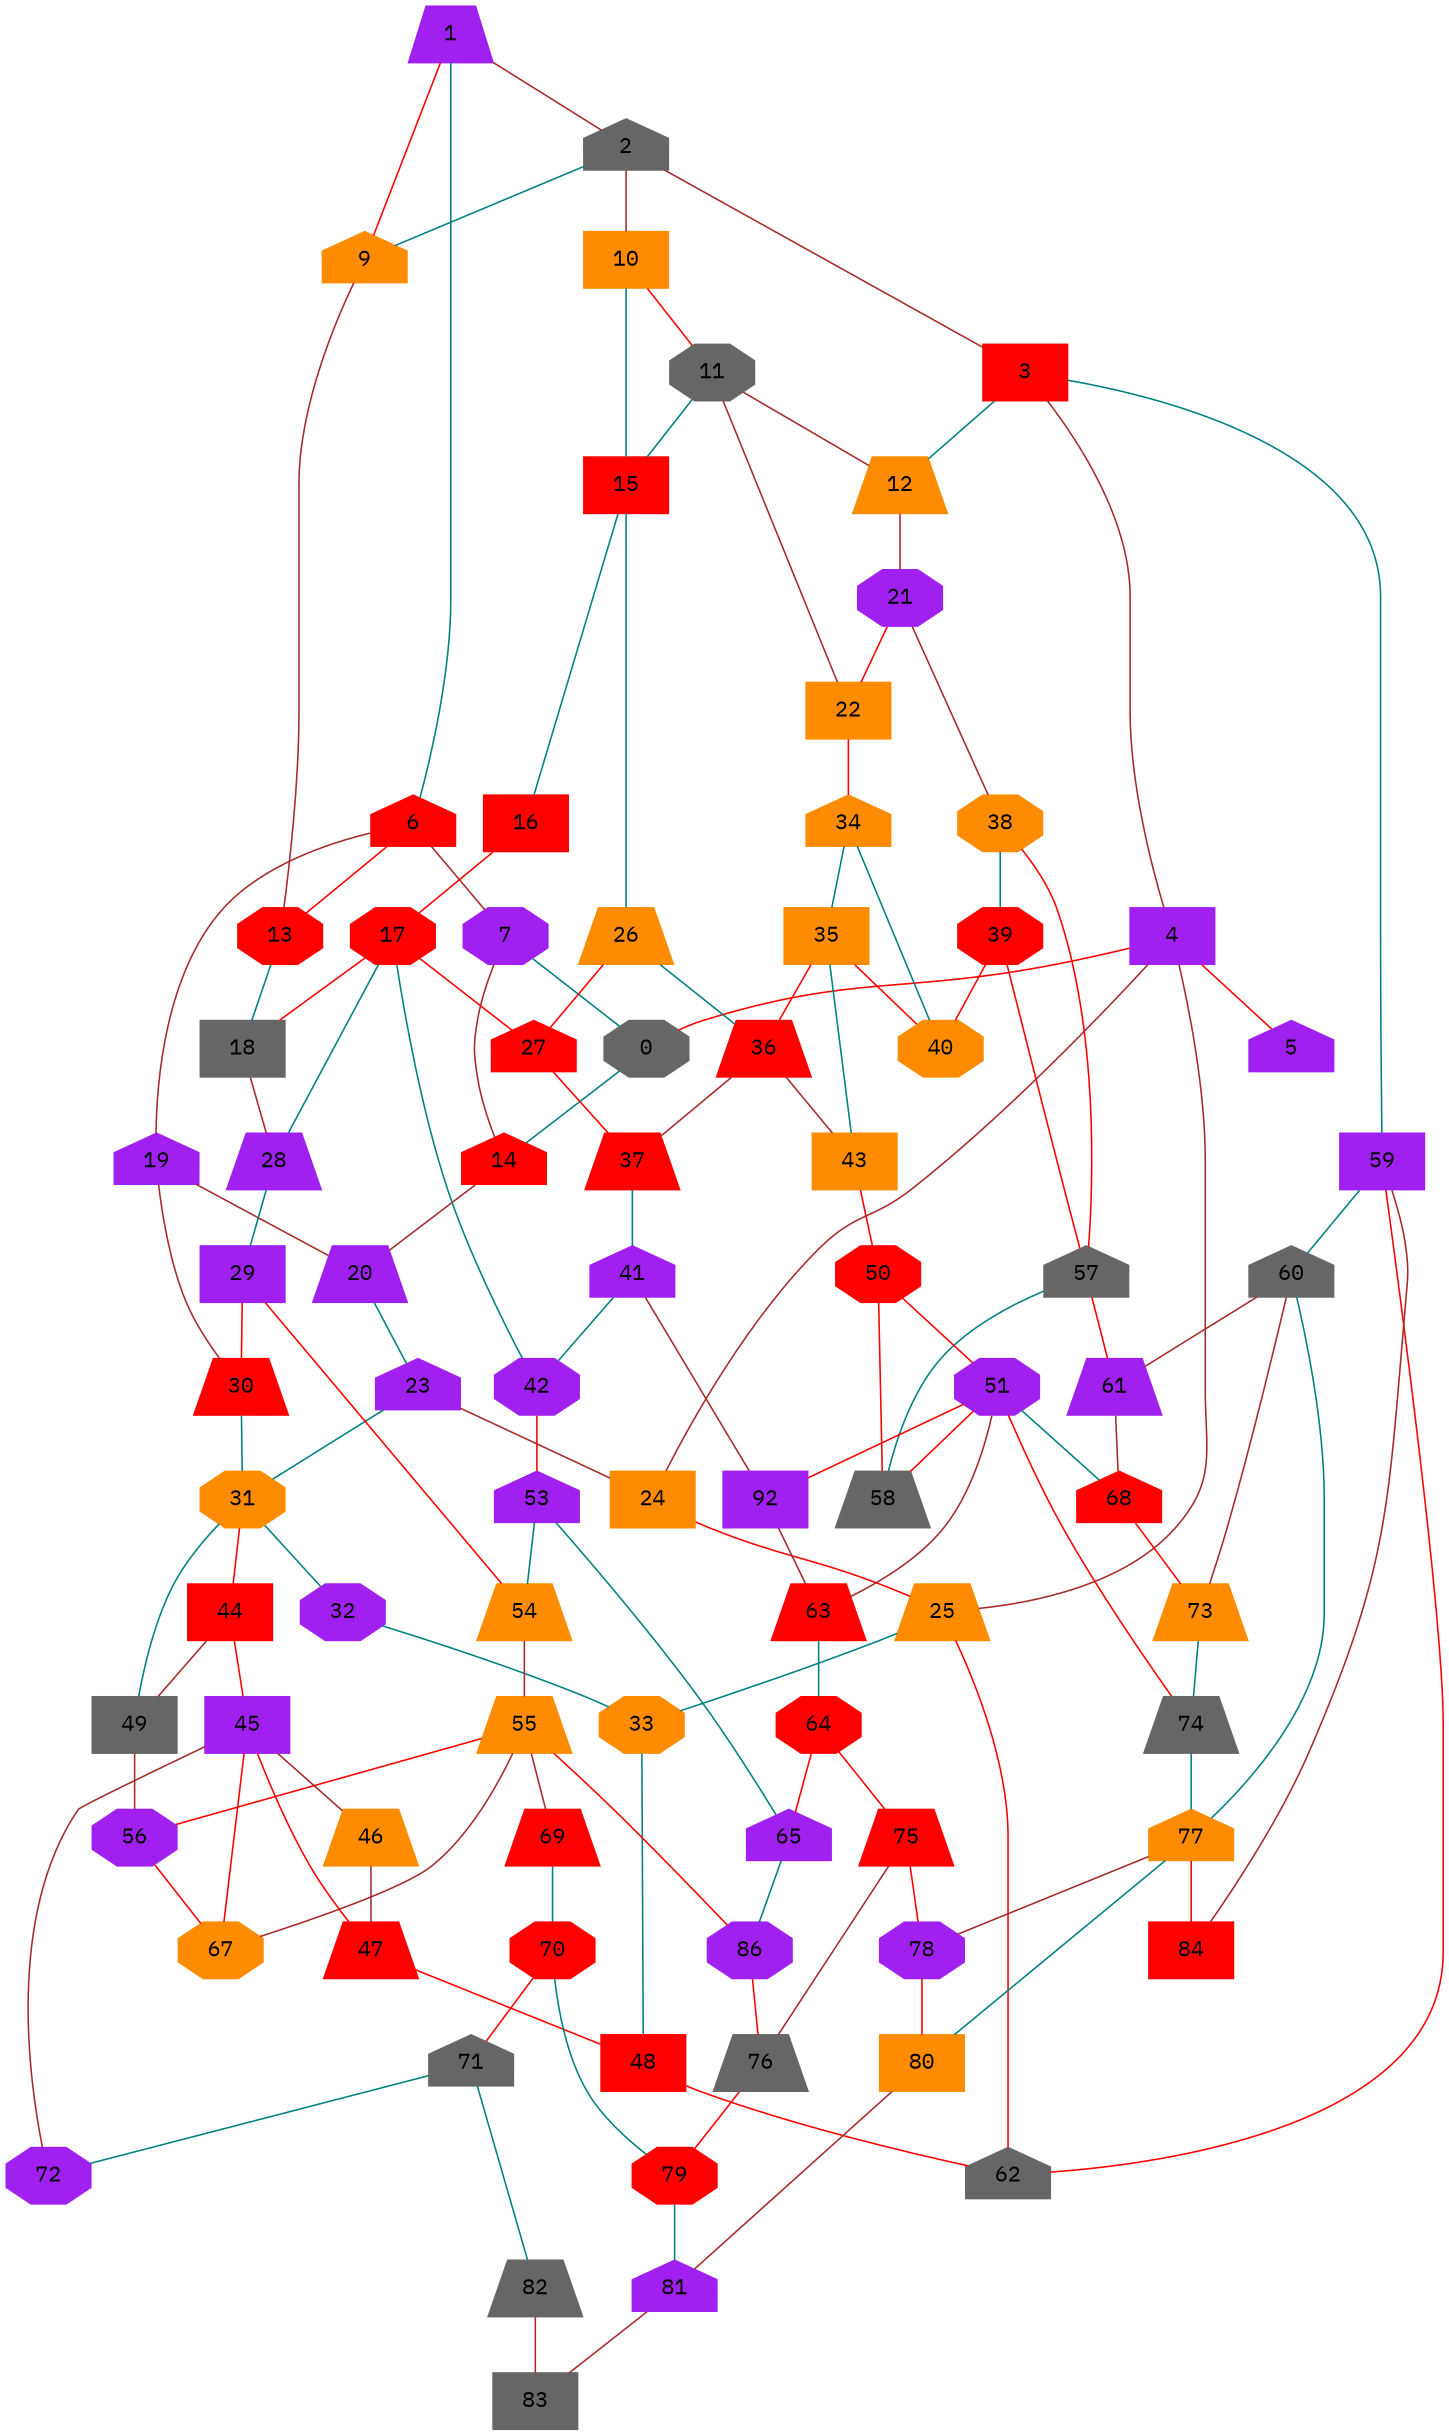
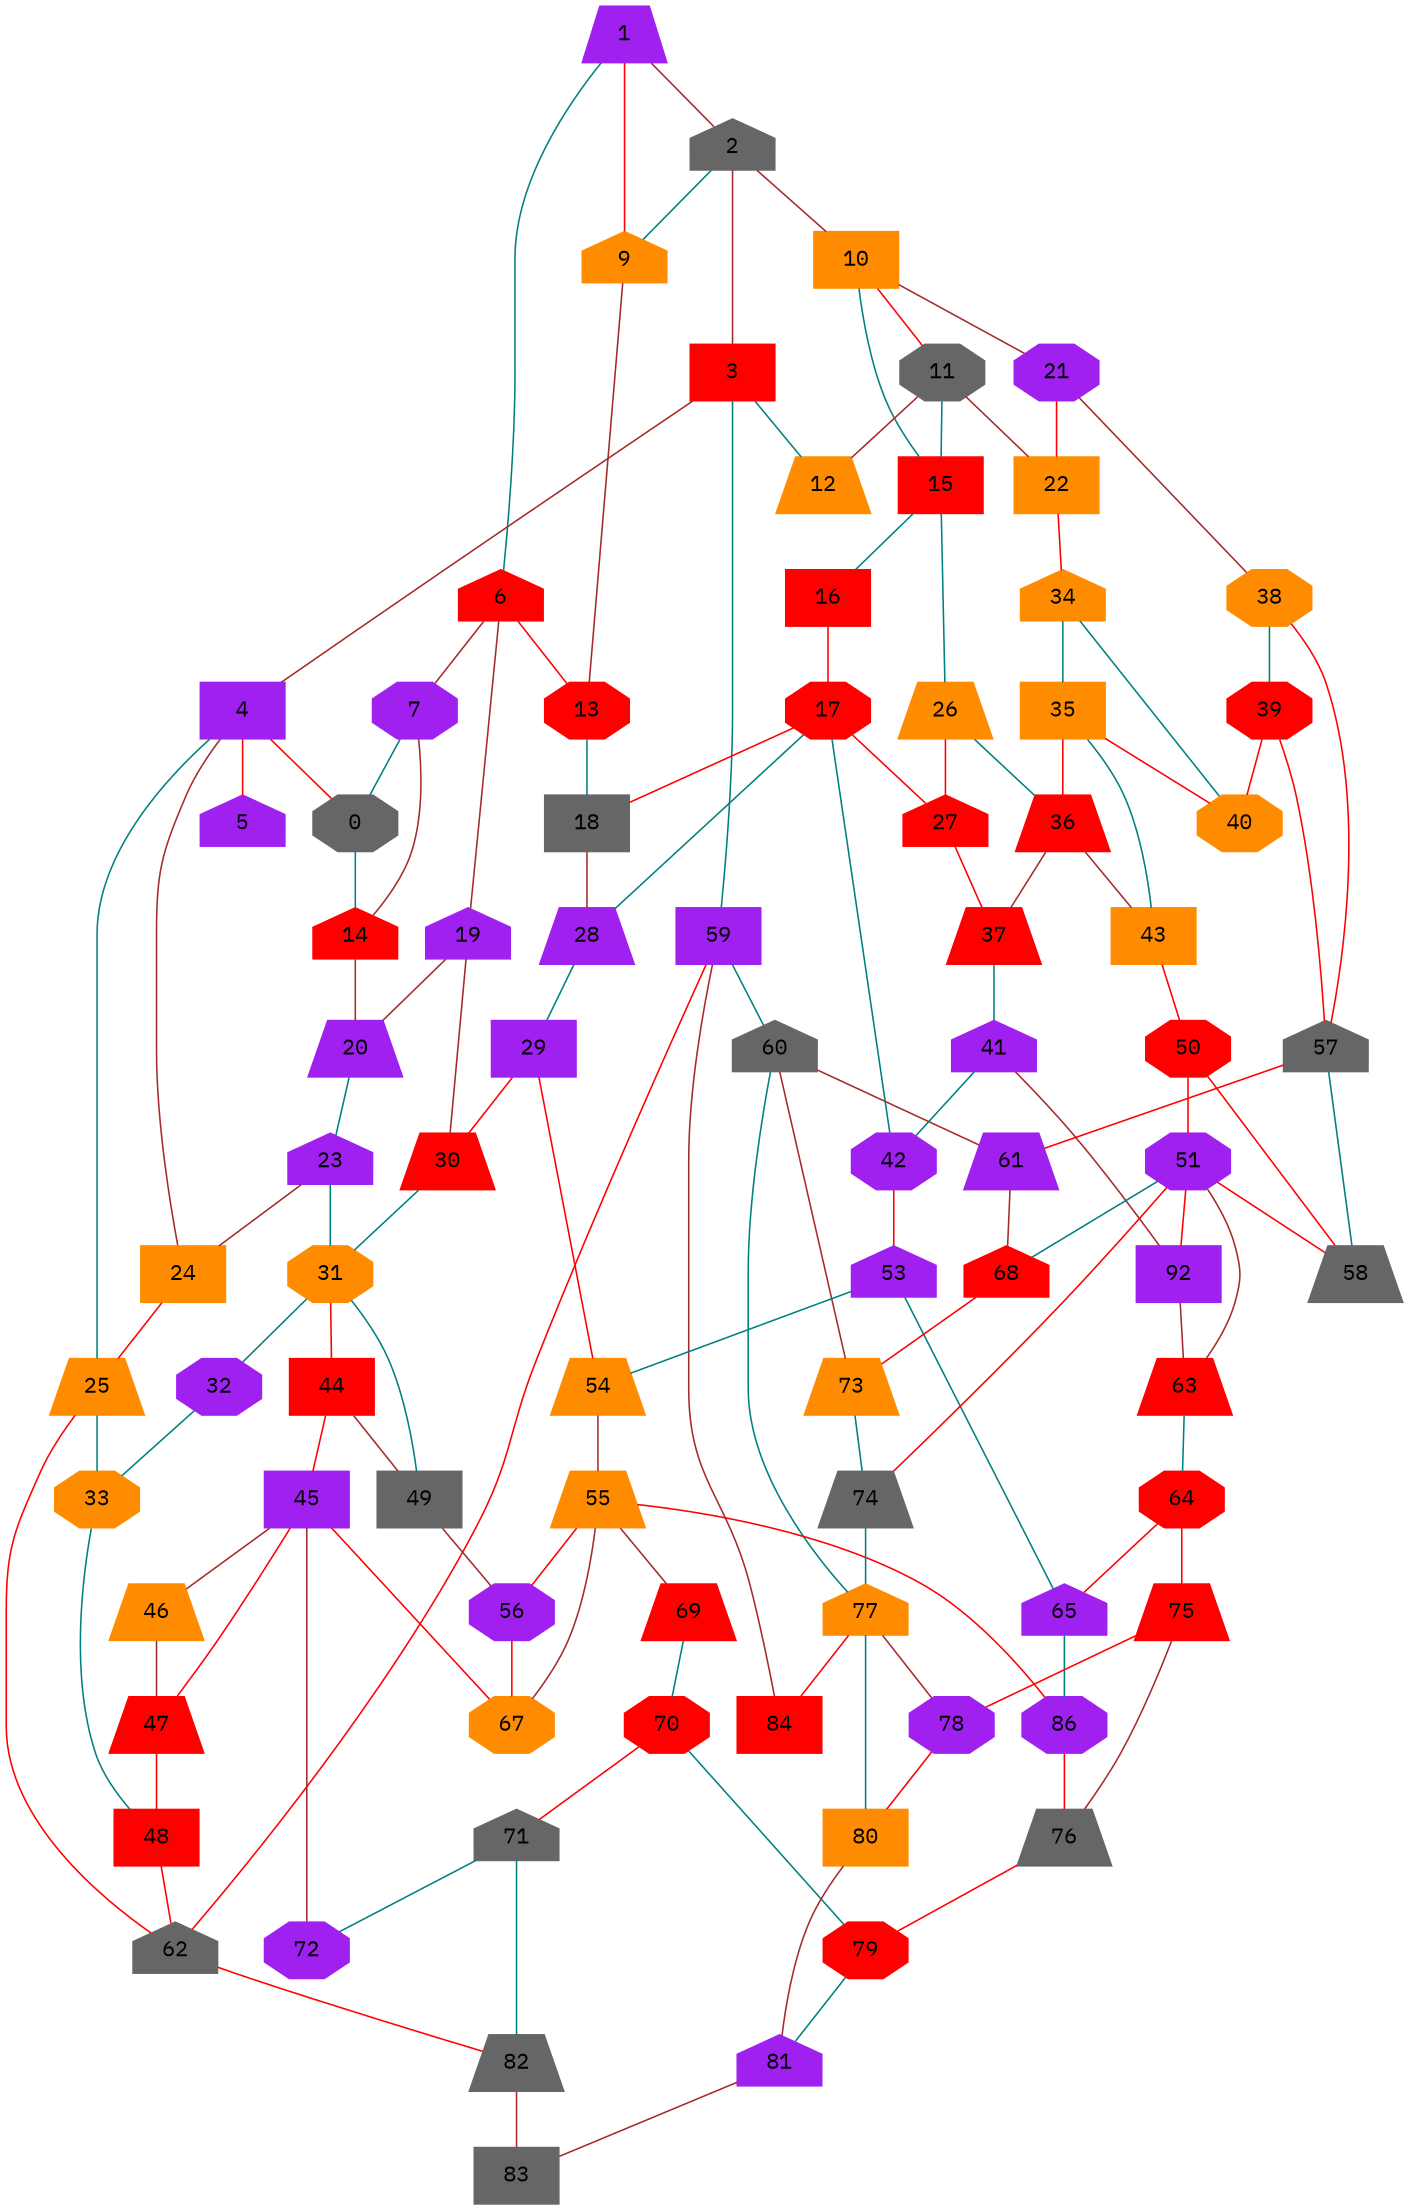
edge "12" -- "21": now "10" -- "21"
edge "4" -- "25": color brown -> teal
edge "62" -- "82": added
